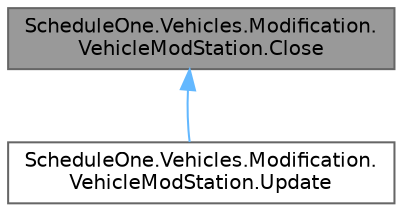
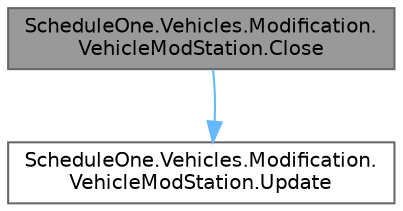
edge "ScheduleOne.Vehicles.Modification. VehicleModStation.Update" -> "ScheduleOne.Vehicles.Modification. VehicleModStation.Close": reversed
